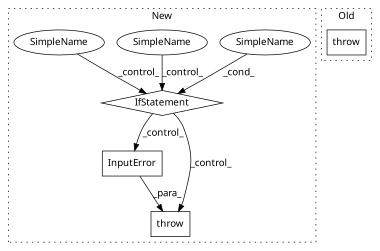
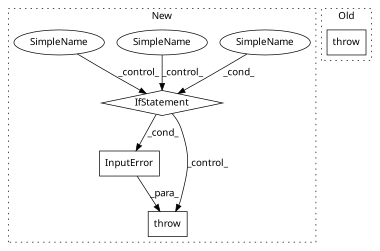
edge "IfStatement" -> "InputError": label "_control_" -> "_cond_"
